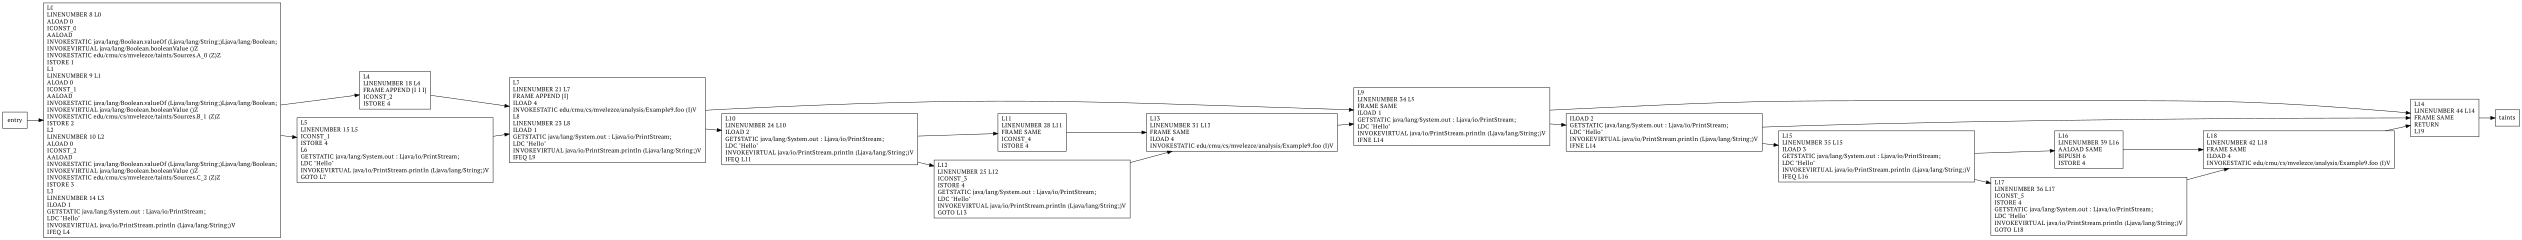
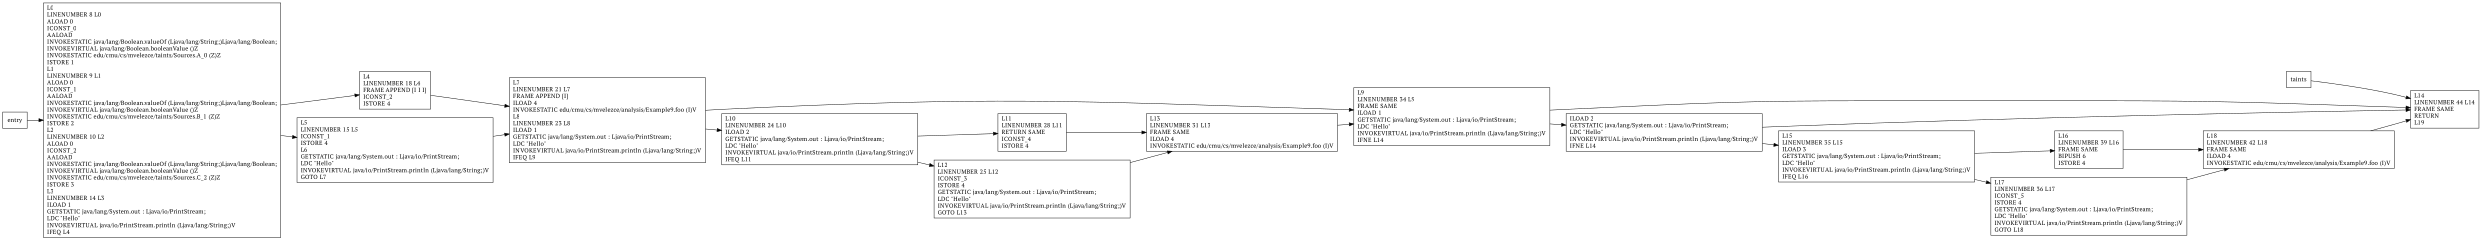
edge "L14 LINENUMBER 44 L14 FRAME SAME RETURN L19" -> "taints": reversed
node "L11 LINENUMBER 28 L11 FRAME SAME ICONST_4 ISTORE 4": label "L11 LINENUMBER 28 L11 FRAME SAME ICONST_4 ISTORE 4" -> "L11 LINENUMBER 28 L11 RETURN SAME ICONST_4 ISTORE 4"
node "L16 LINENUMBER 39 L16 AALOAD SAME BIPUSH 6 ISTORE 4": label "L16 LINENUMBER 39 L16 AALOAD SAME BIPUSH 6 ISTORE 4" -> "L16 LINENUMBER 39 L16 FRAME SAME BIPUSH 6 ISTORE 4"
